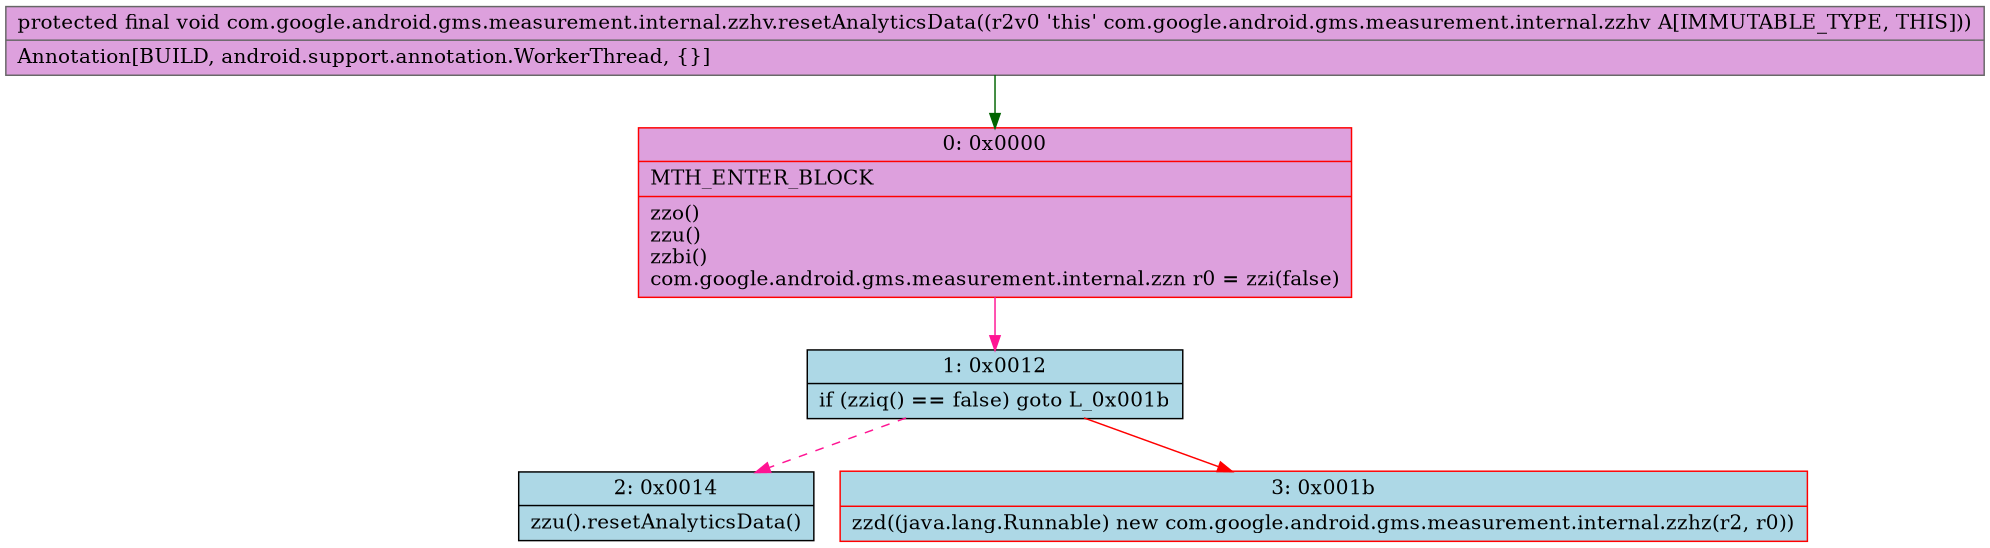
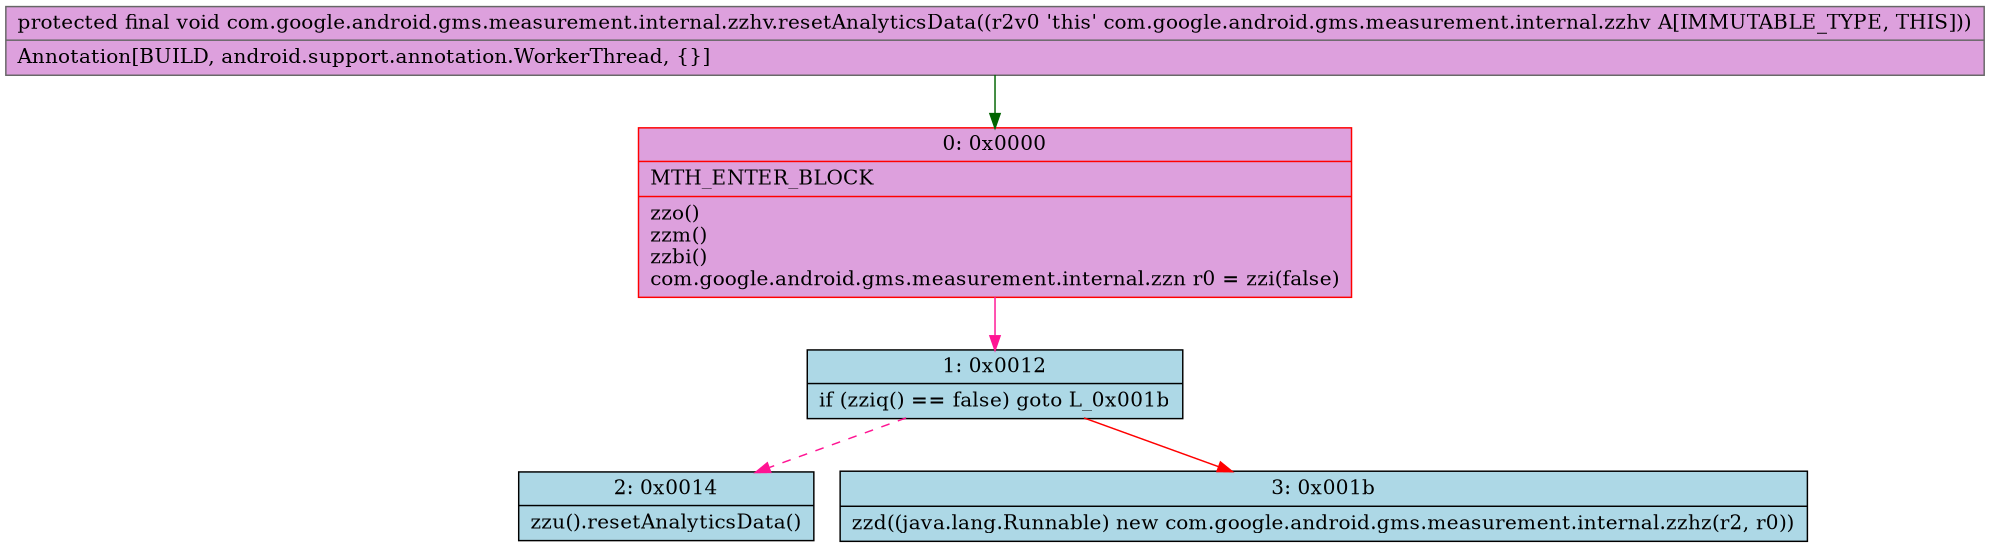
node "0: 0x0000": text "zzu()" -> "zzm()"
node "3: 0x001b": color red -> black
